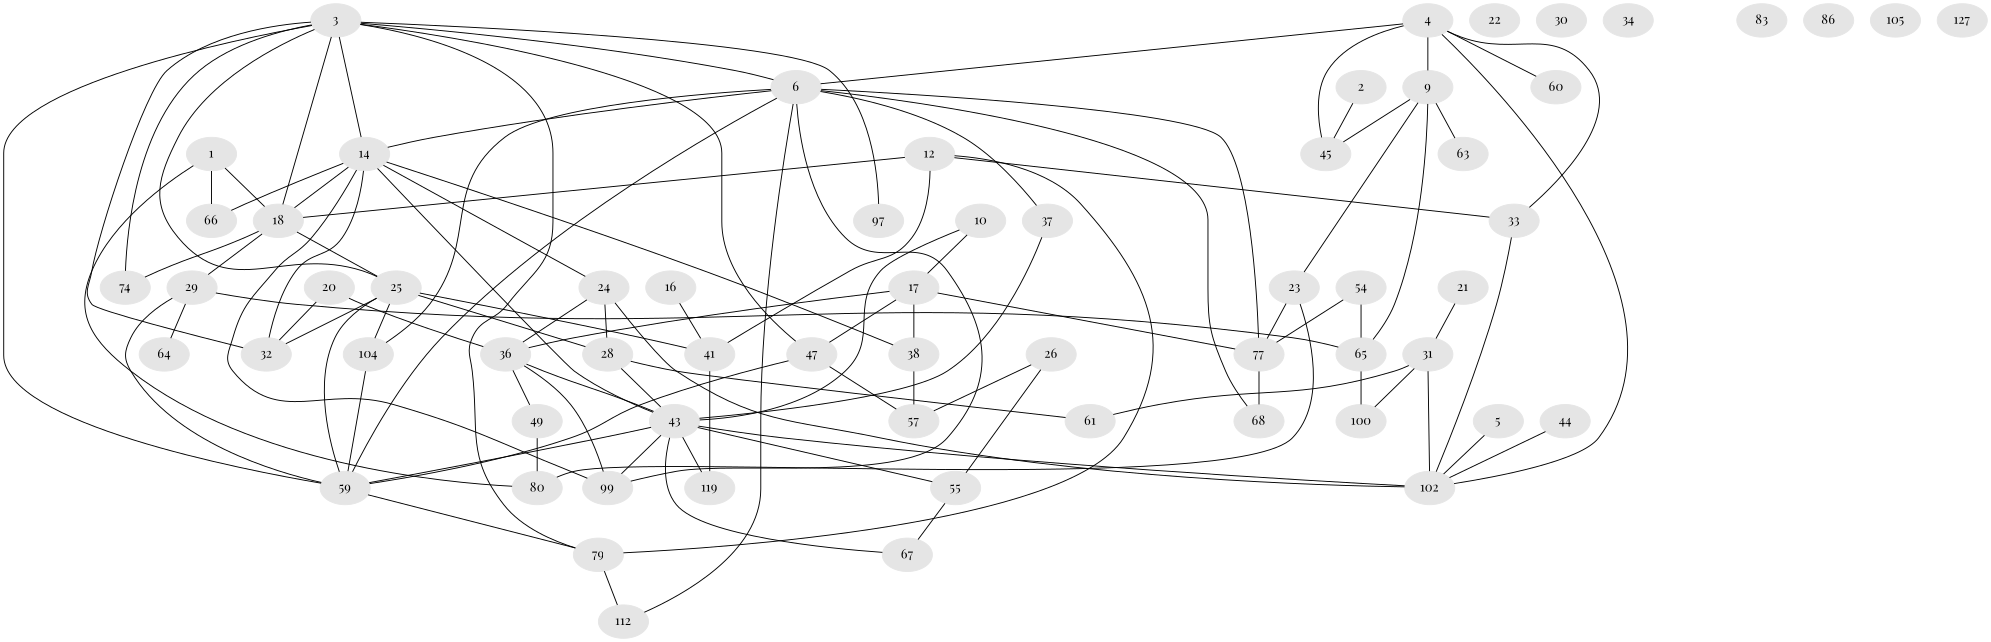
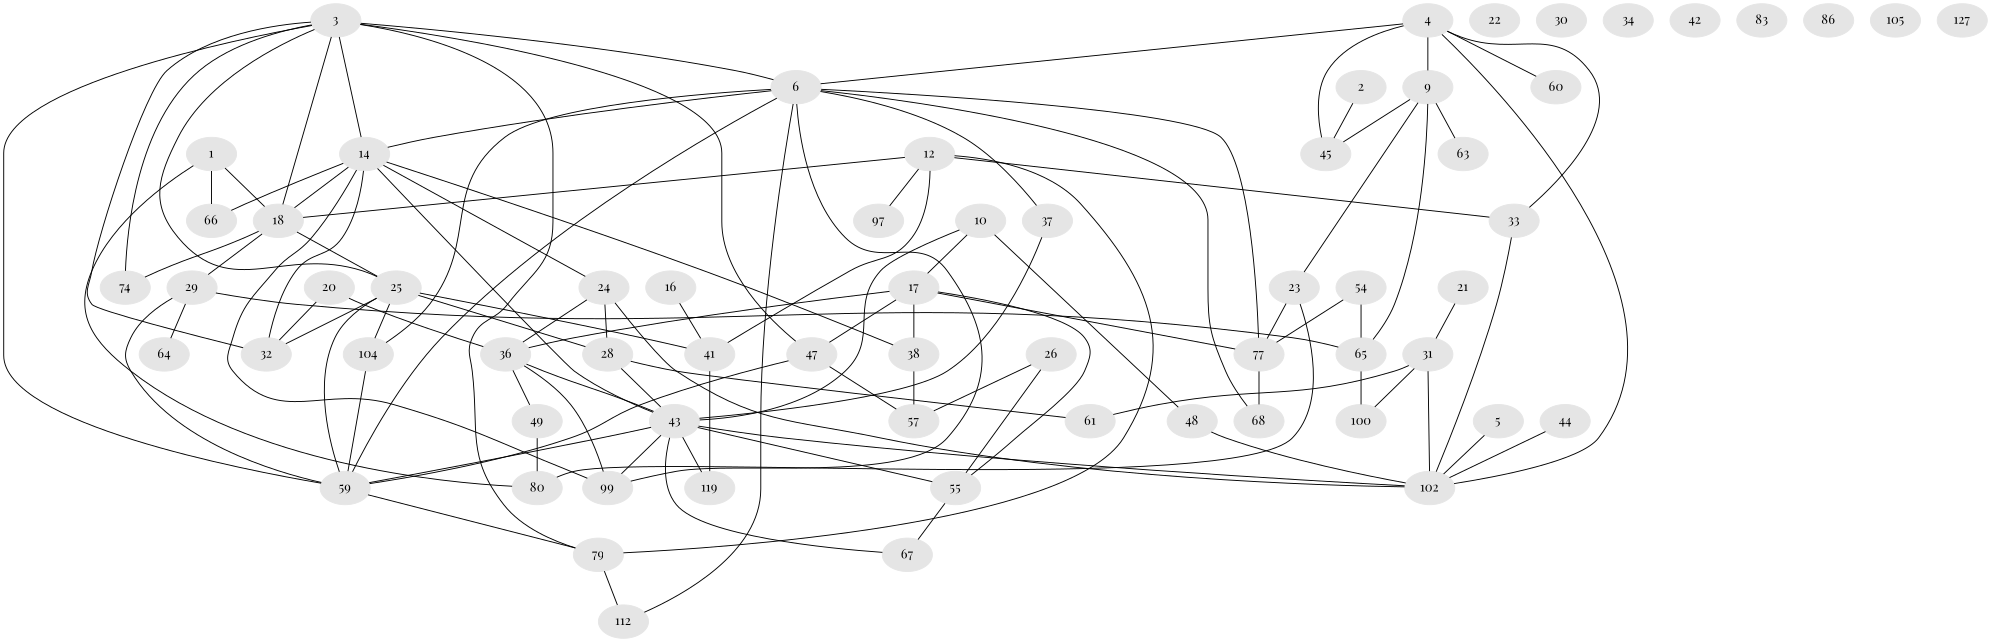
node "42": added
edge "3" -- "97": now "12" -- "97"
edge "17" -- "55": added
node "48": added
